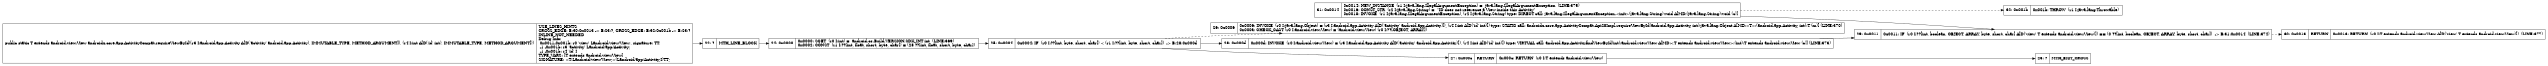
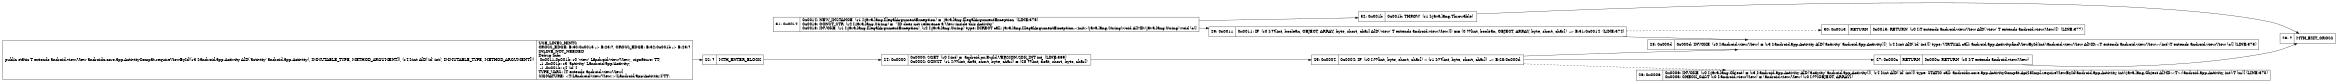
edge "32: 0x001b" -> "23: ?": added
edge "31: 0x0014" -> "32: 0x001b": style dashed -> solid
edge "28: 0x000d" -> "29: 0x0011": reversed
node "22: ?": text "MTH_LINE_BLOCK" -> "MTH_ENTER_BLOCK"
